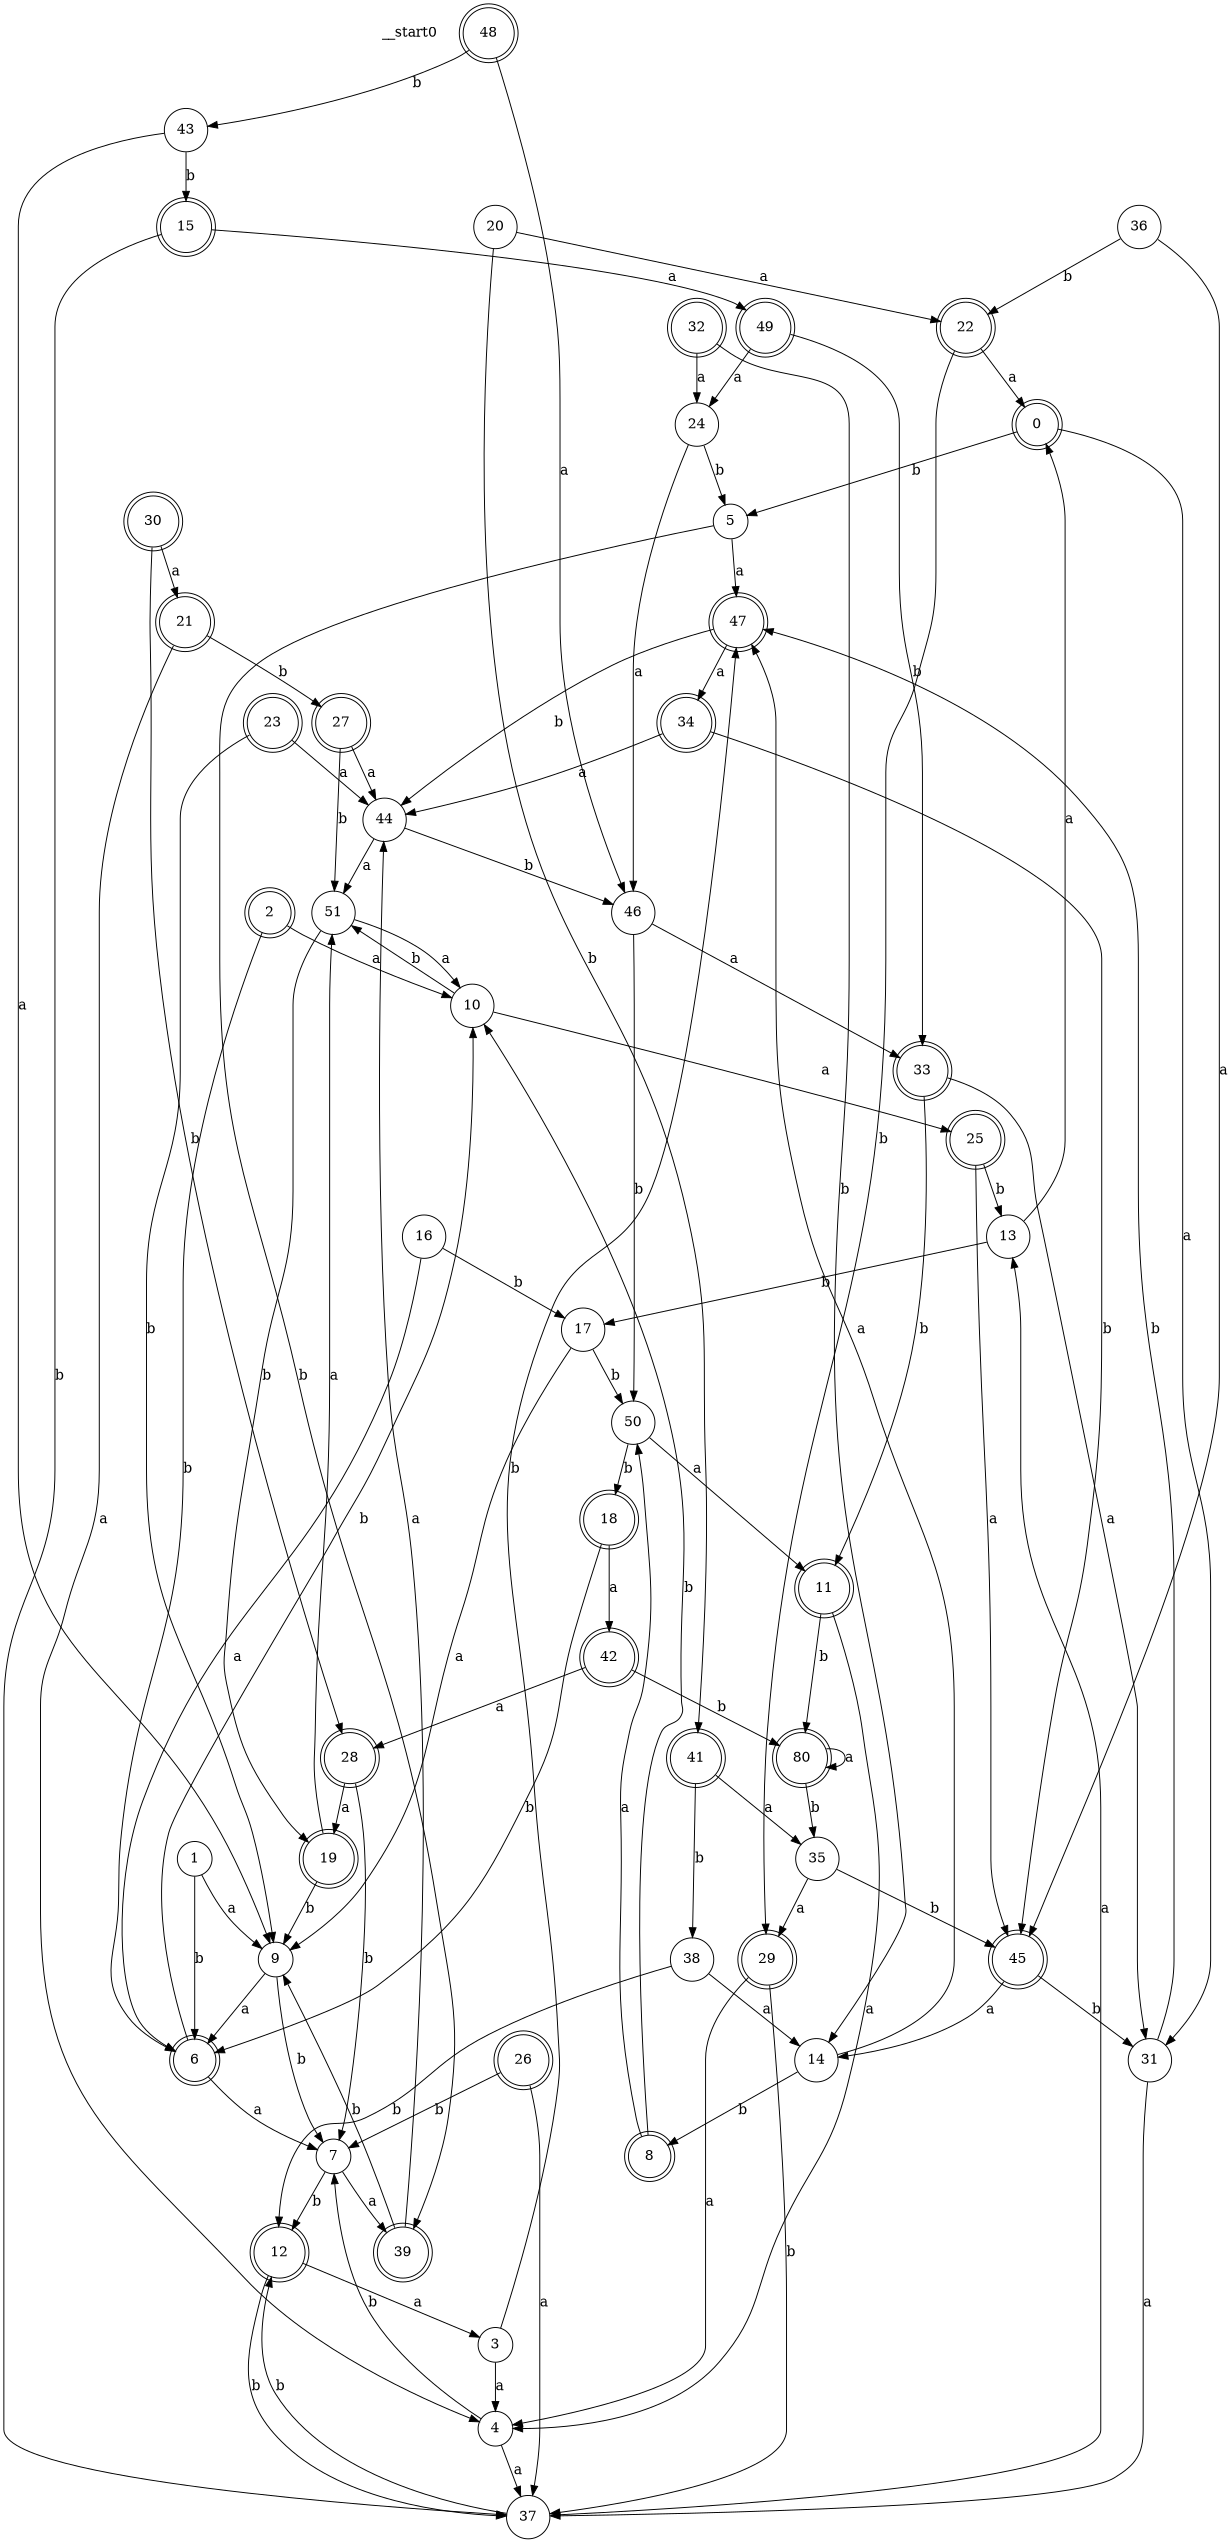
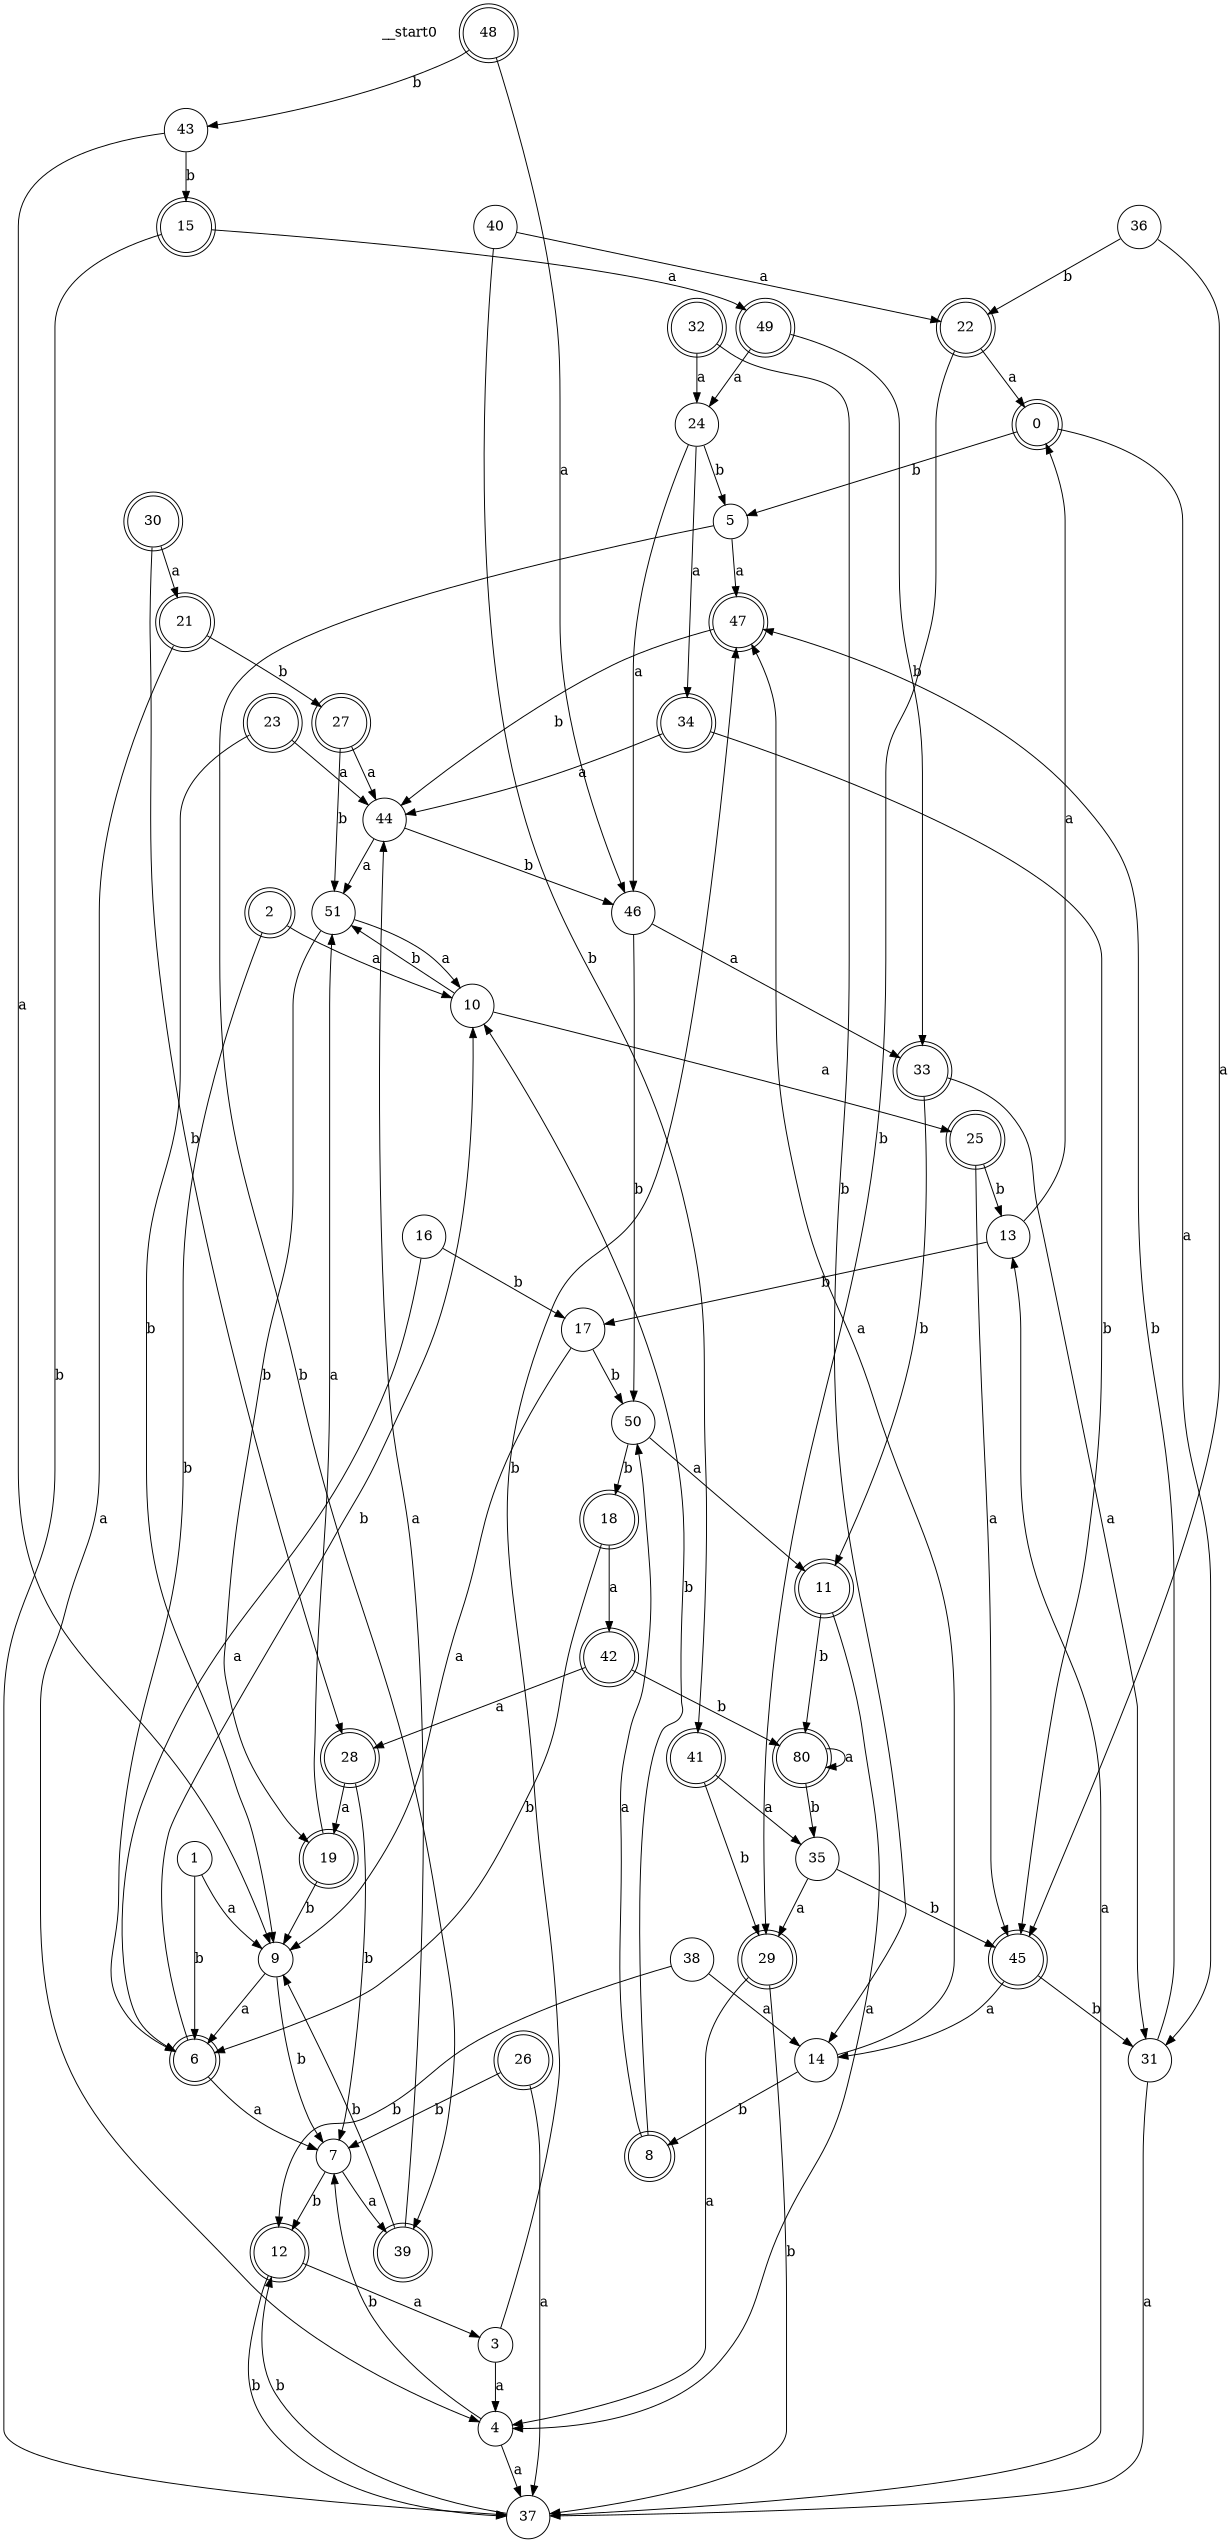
node "20": label "20" -> "40"
edge "47" -> "34": now "24" -> "34"
edge "41" -> "38": now "41" -> "29"
